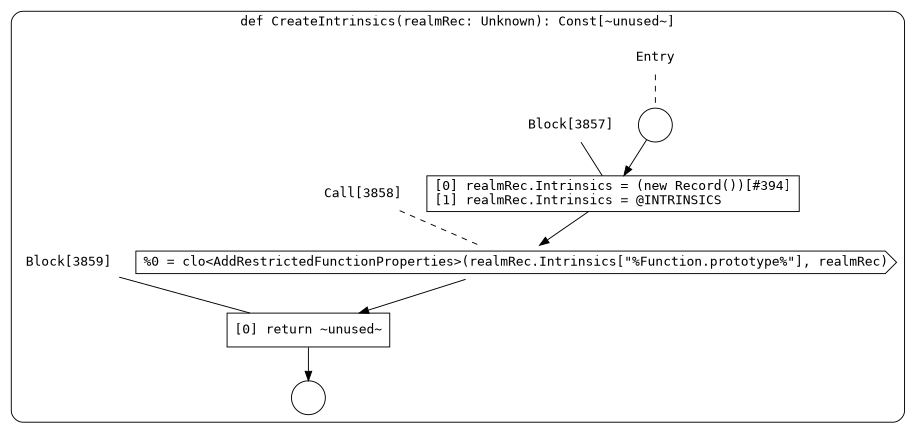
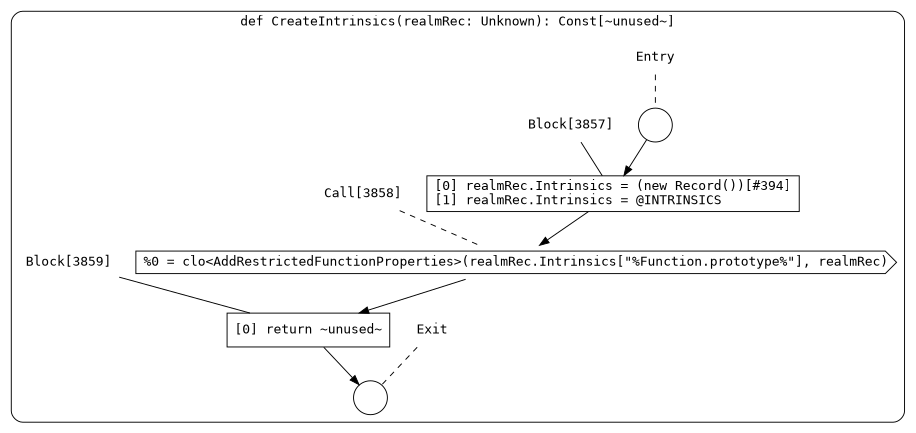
node "Exit": added
